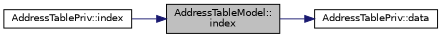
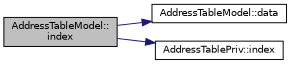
edge "AddressTablePriv::index" -> "AddressTableModel:: index": reversed
node "AddressTablePriv::data": label "AddressTablePriv::data" -> "AddressTableModel::data"
